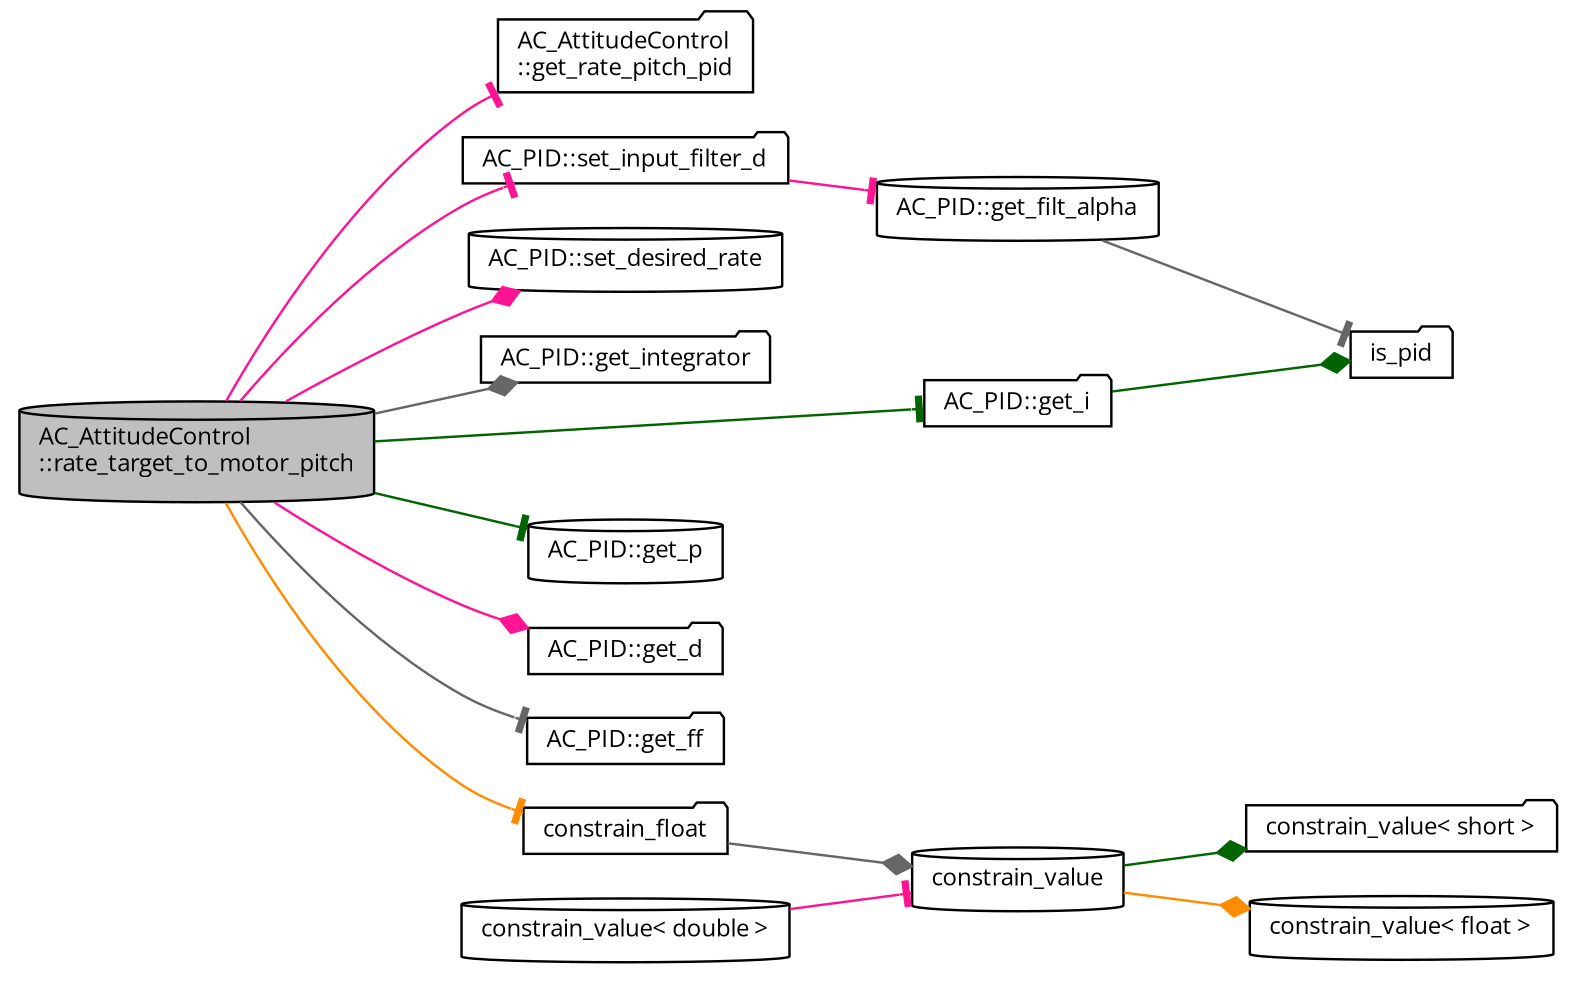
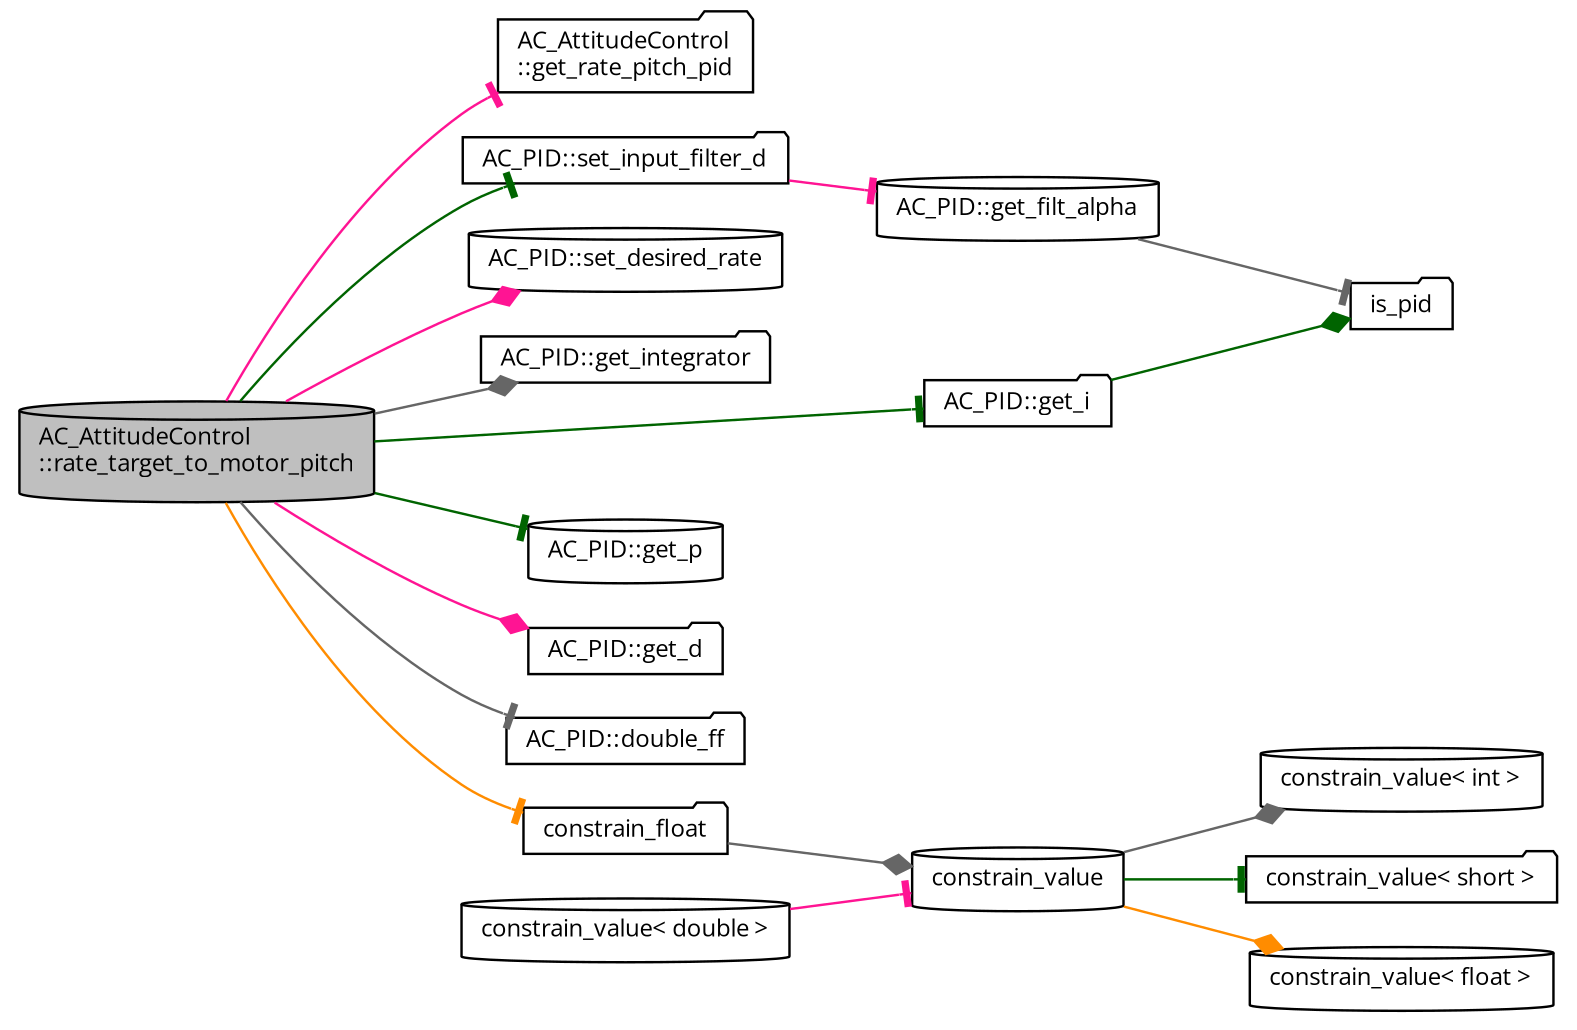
edge "AC_AttitudeControl ::rate_target_to_motor_pitch" -> "AC_PID::set_input_filter_d": color deeppink -> darkgreen
node "AC_PID::get_ff": label "AC_PID::get_ff" -> "AC_PID::double_ff"
node "constrain_value< int >": added
edge "constrain_value" -> "constrain_value< short >": arrowhead diamond -> tee
